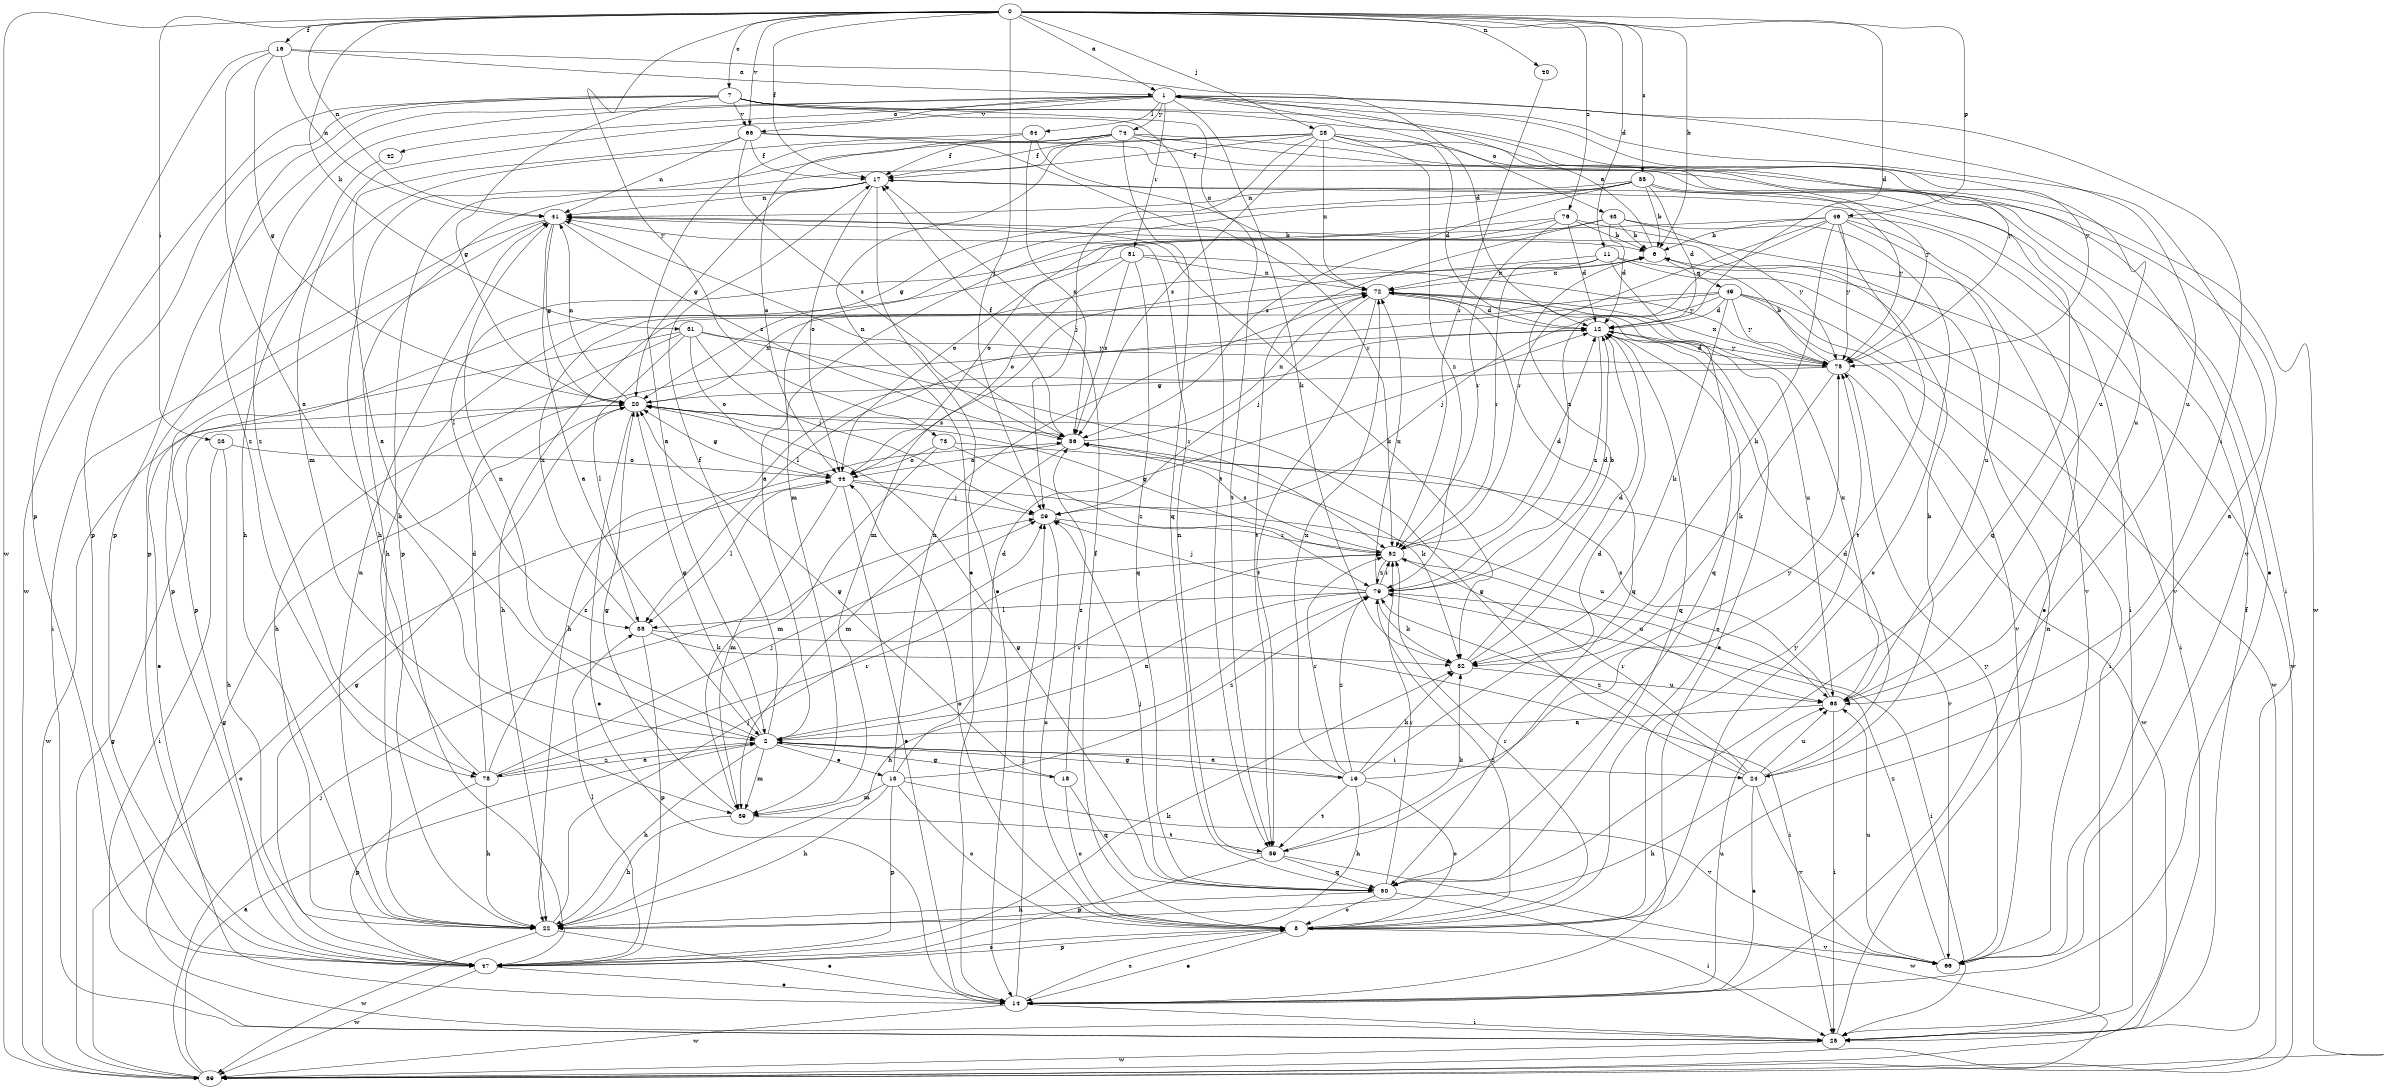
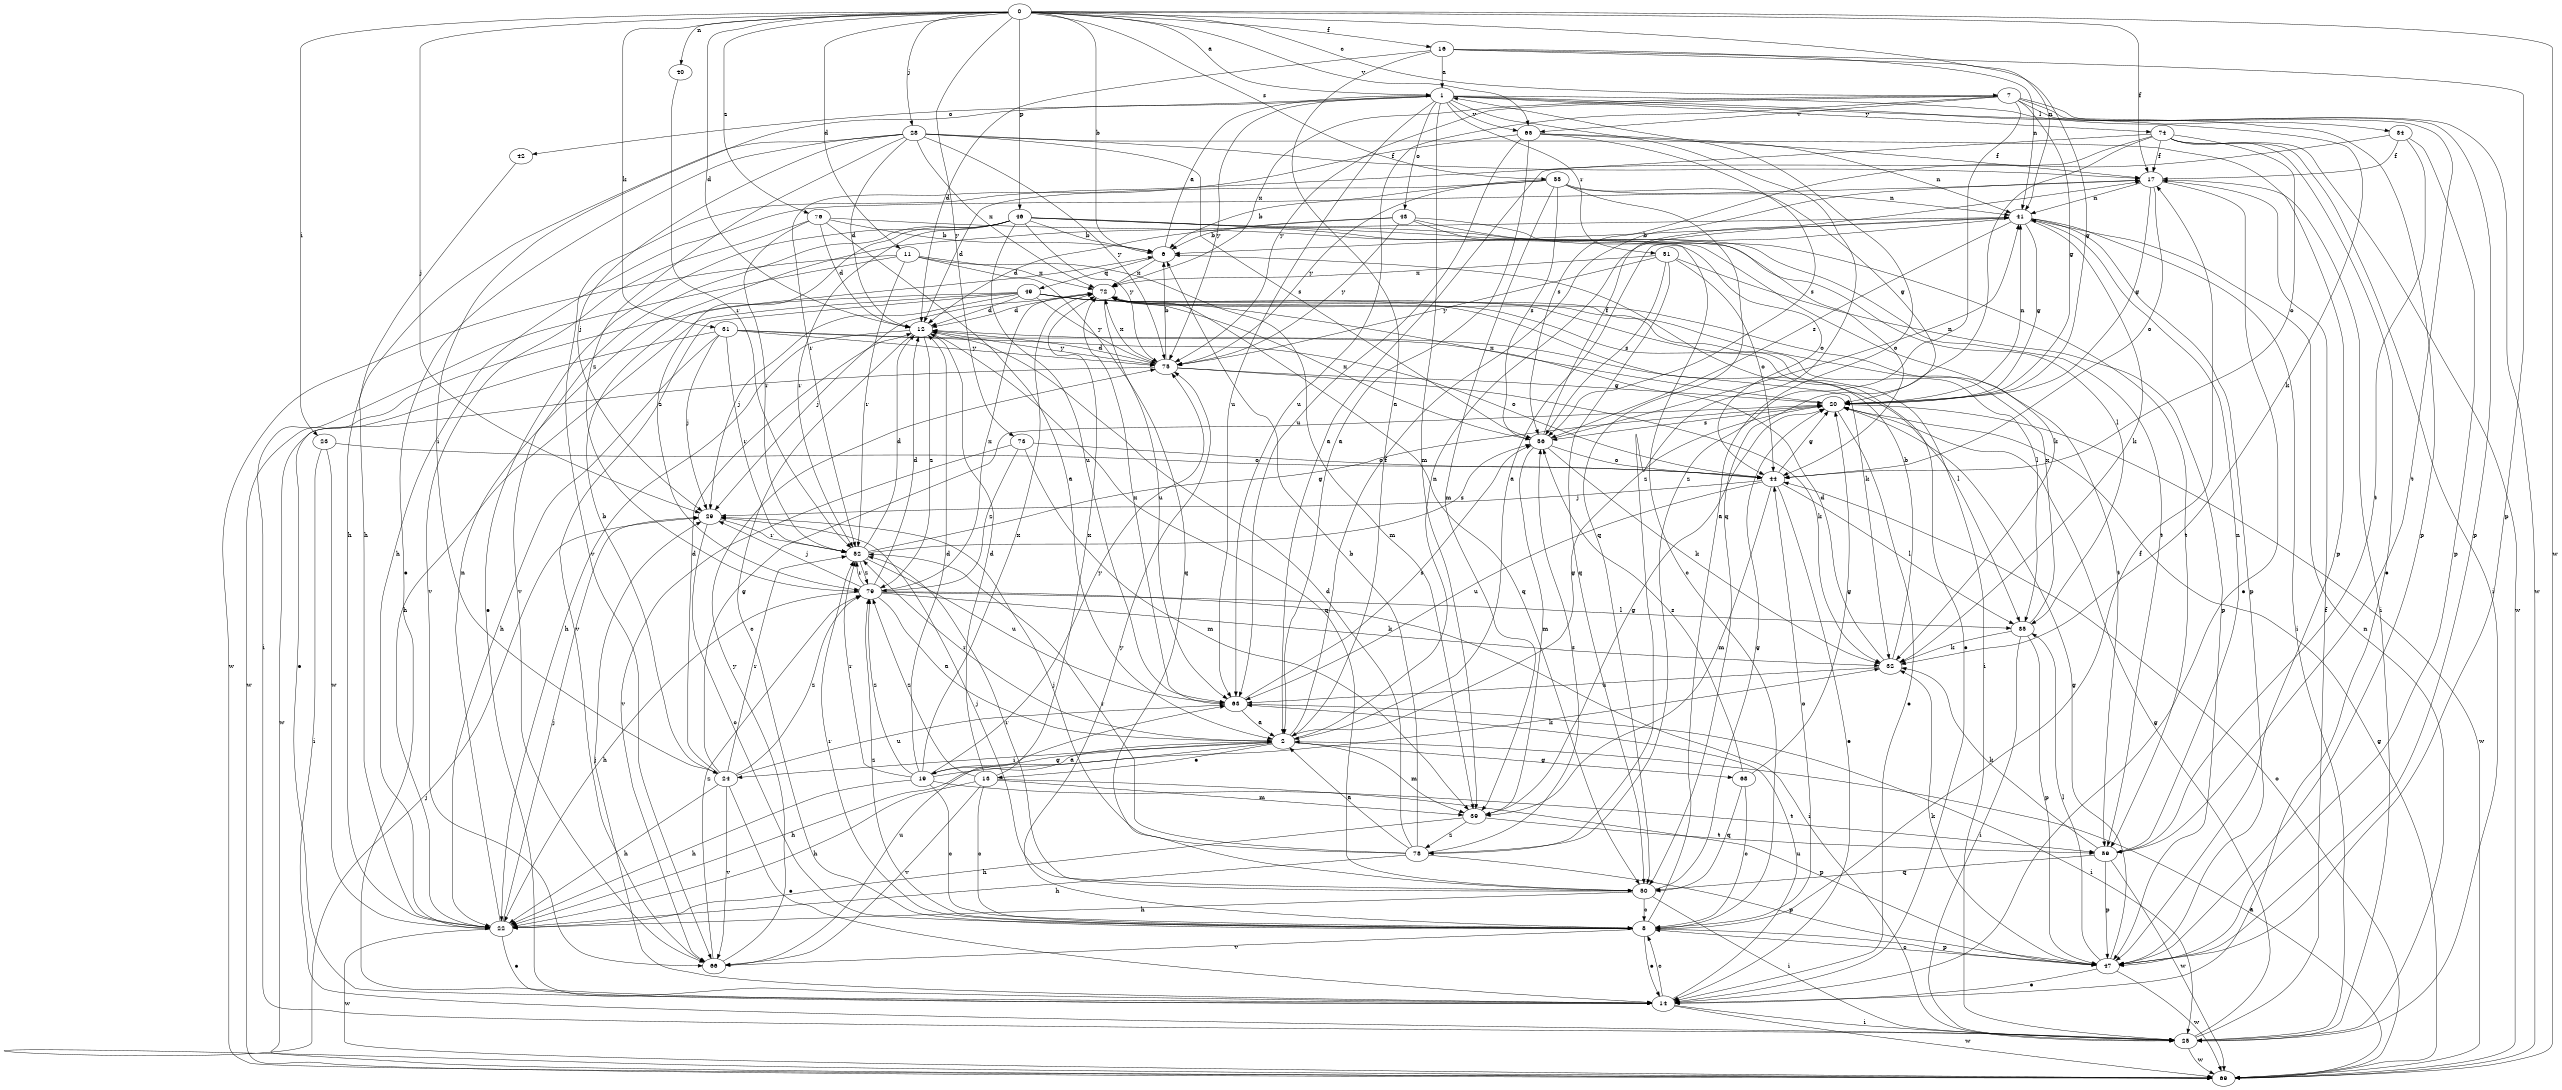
edge "23" -> "22": label "h" -> "w"
edge "2" -> "78": now "39" -> "78"
node "18": label "18" -> "68"
